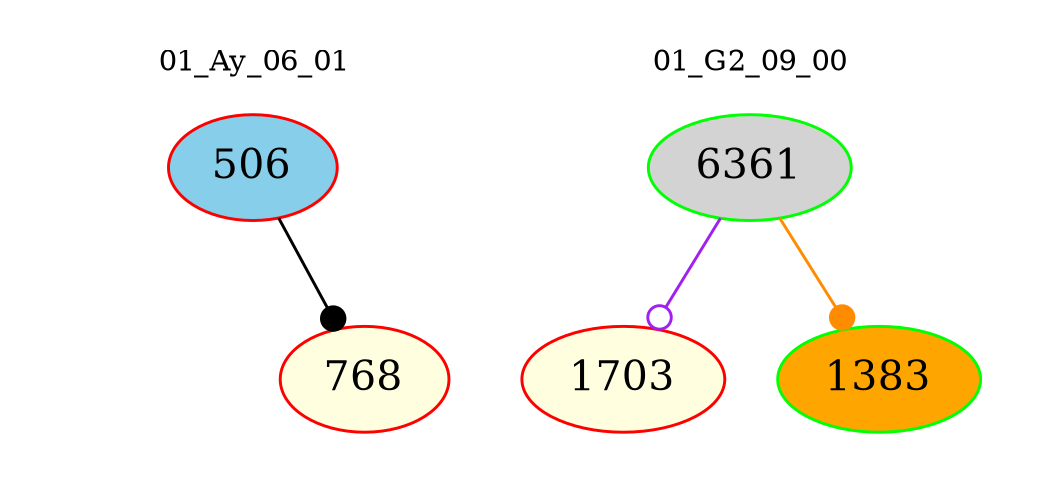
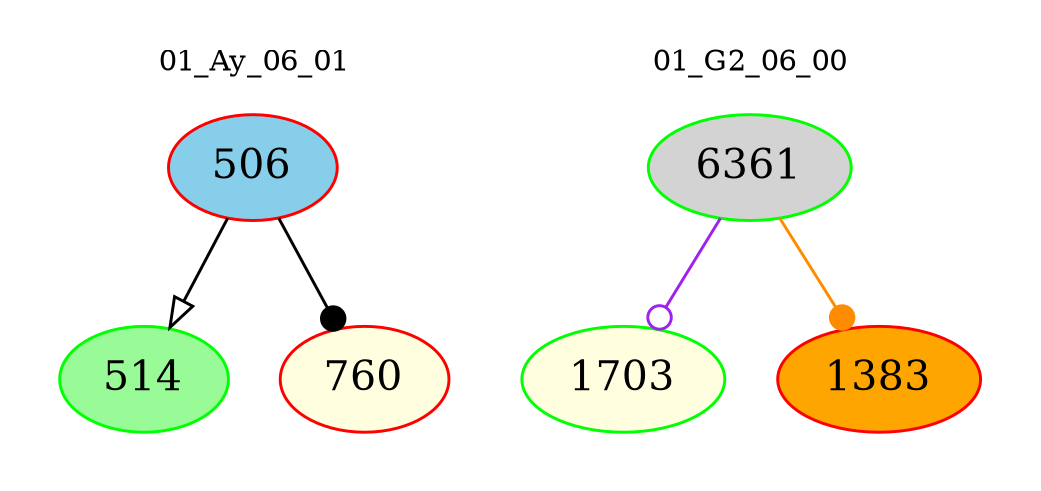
cluster "01_G2_09_00": label "01_G2_09_00" -> "01_G2_06_00"
node "514": added
node "768": label "768" -> "760"
node "1703": color red -> green
node "1383": color green -> red
